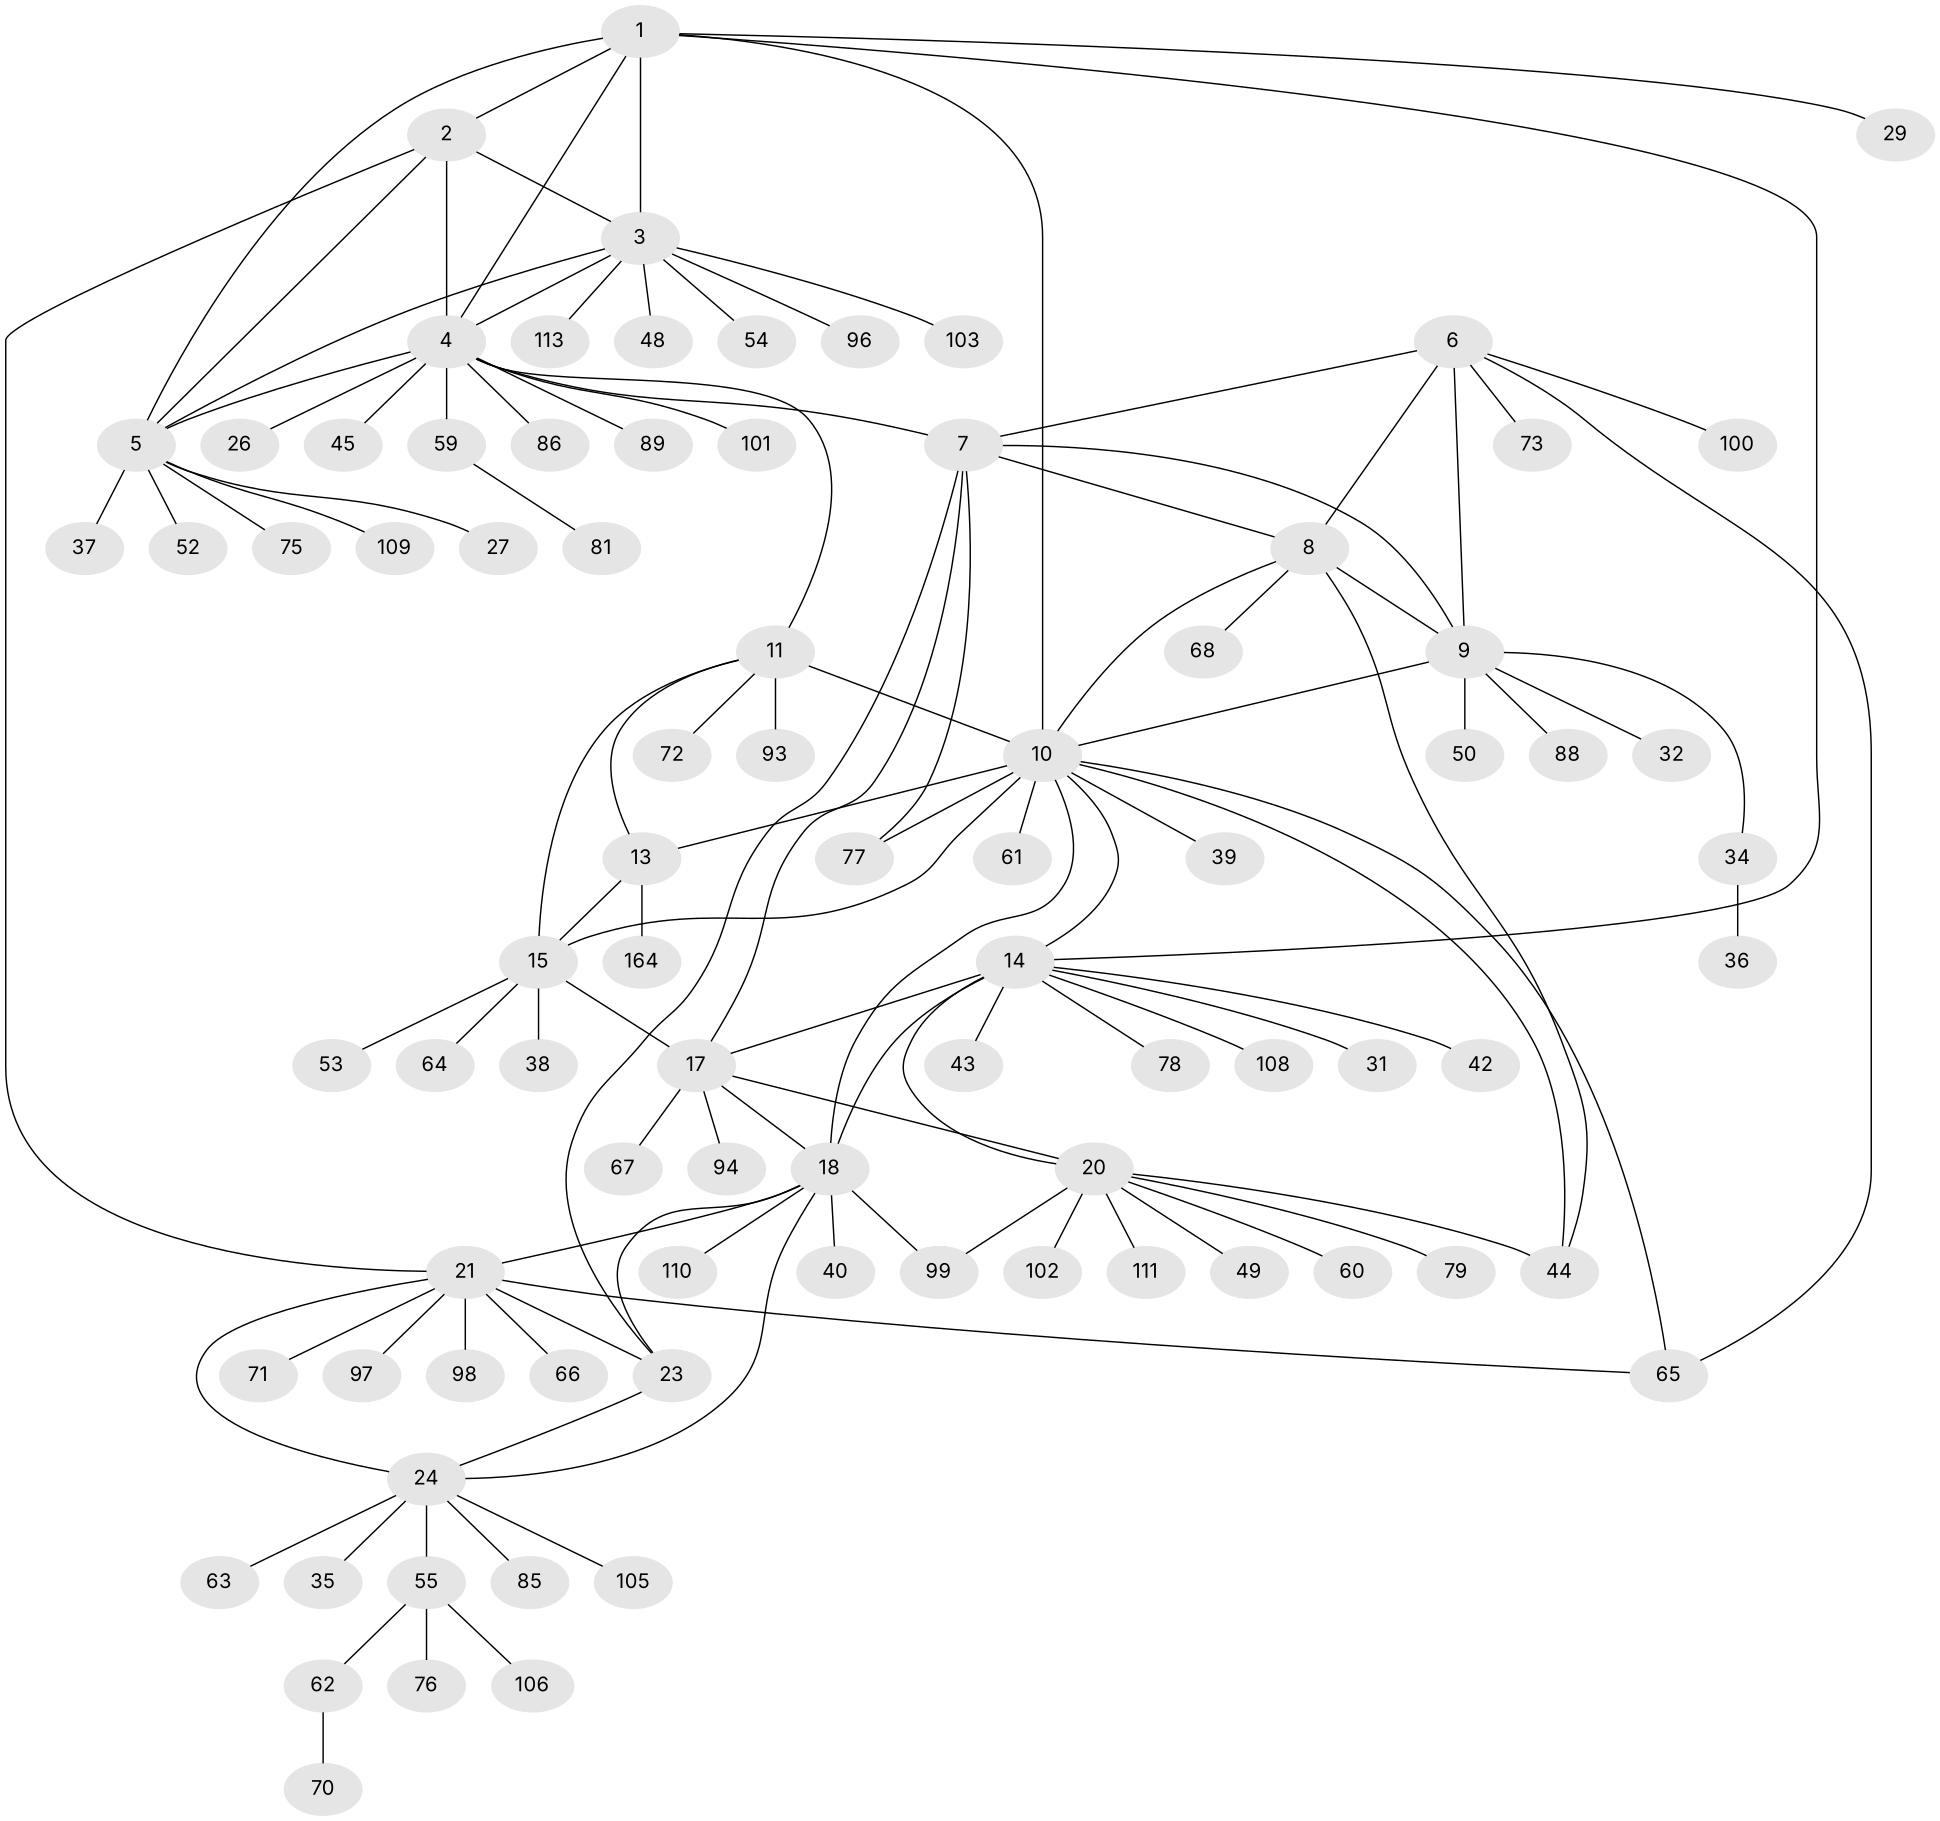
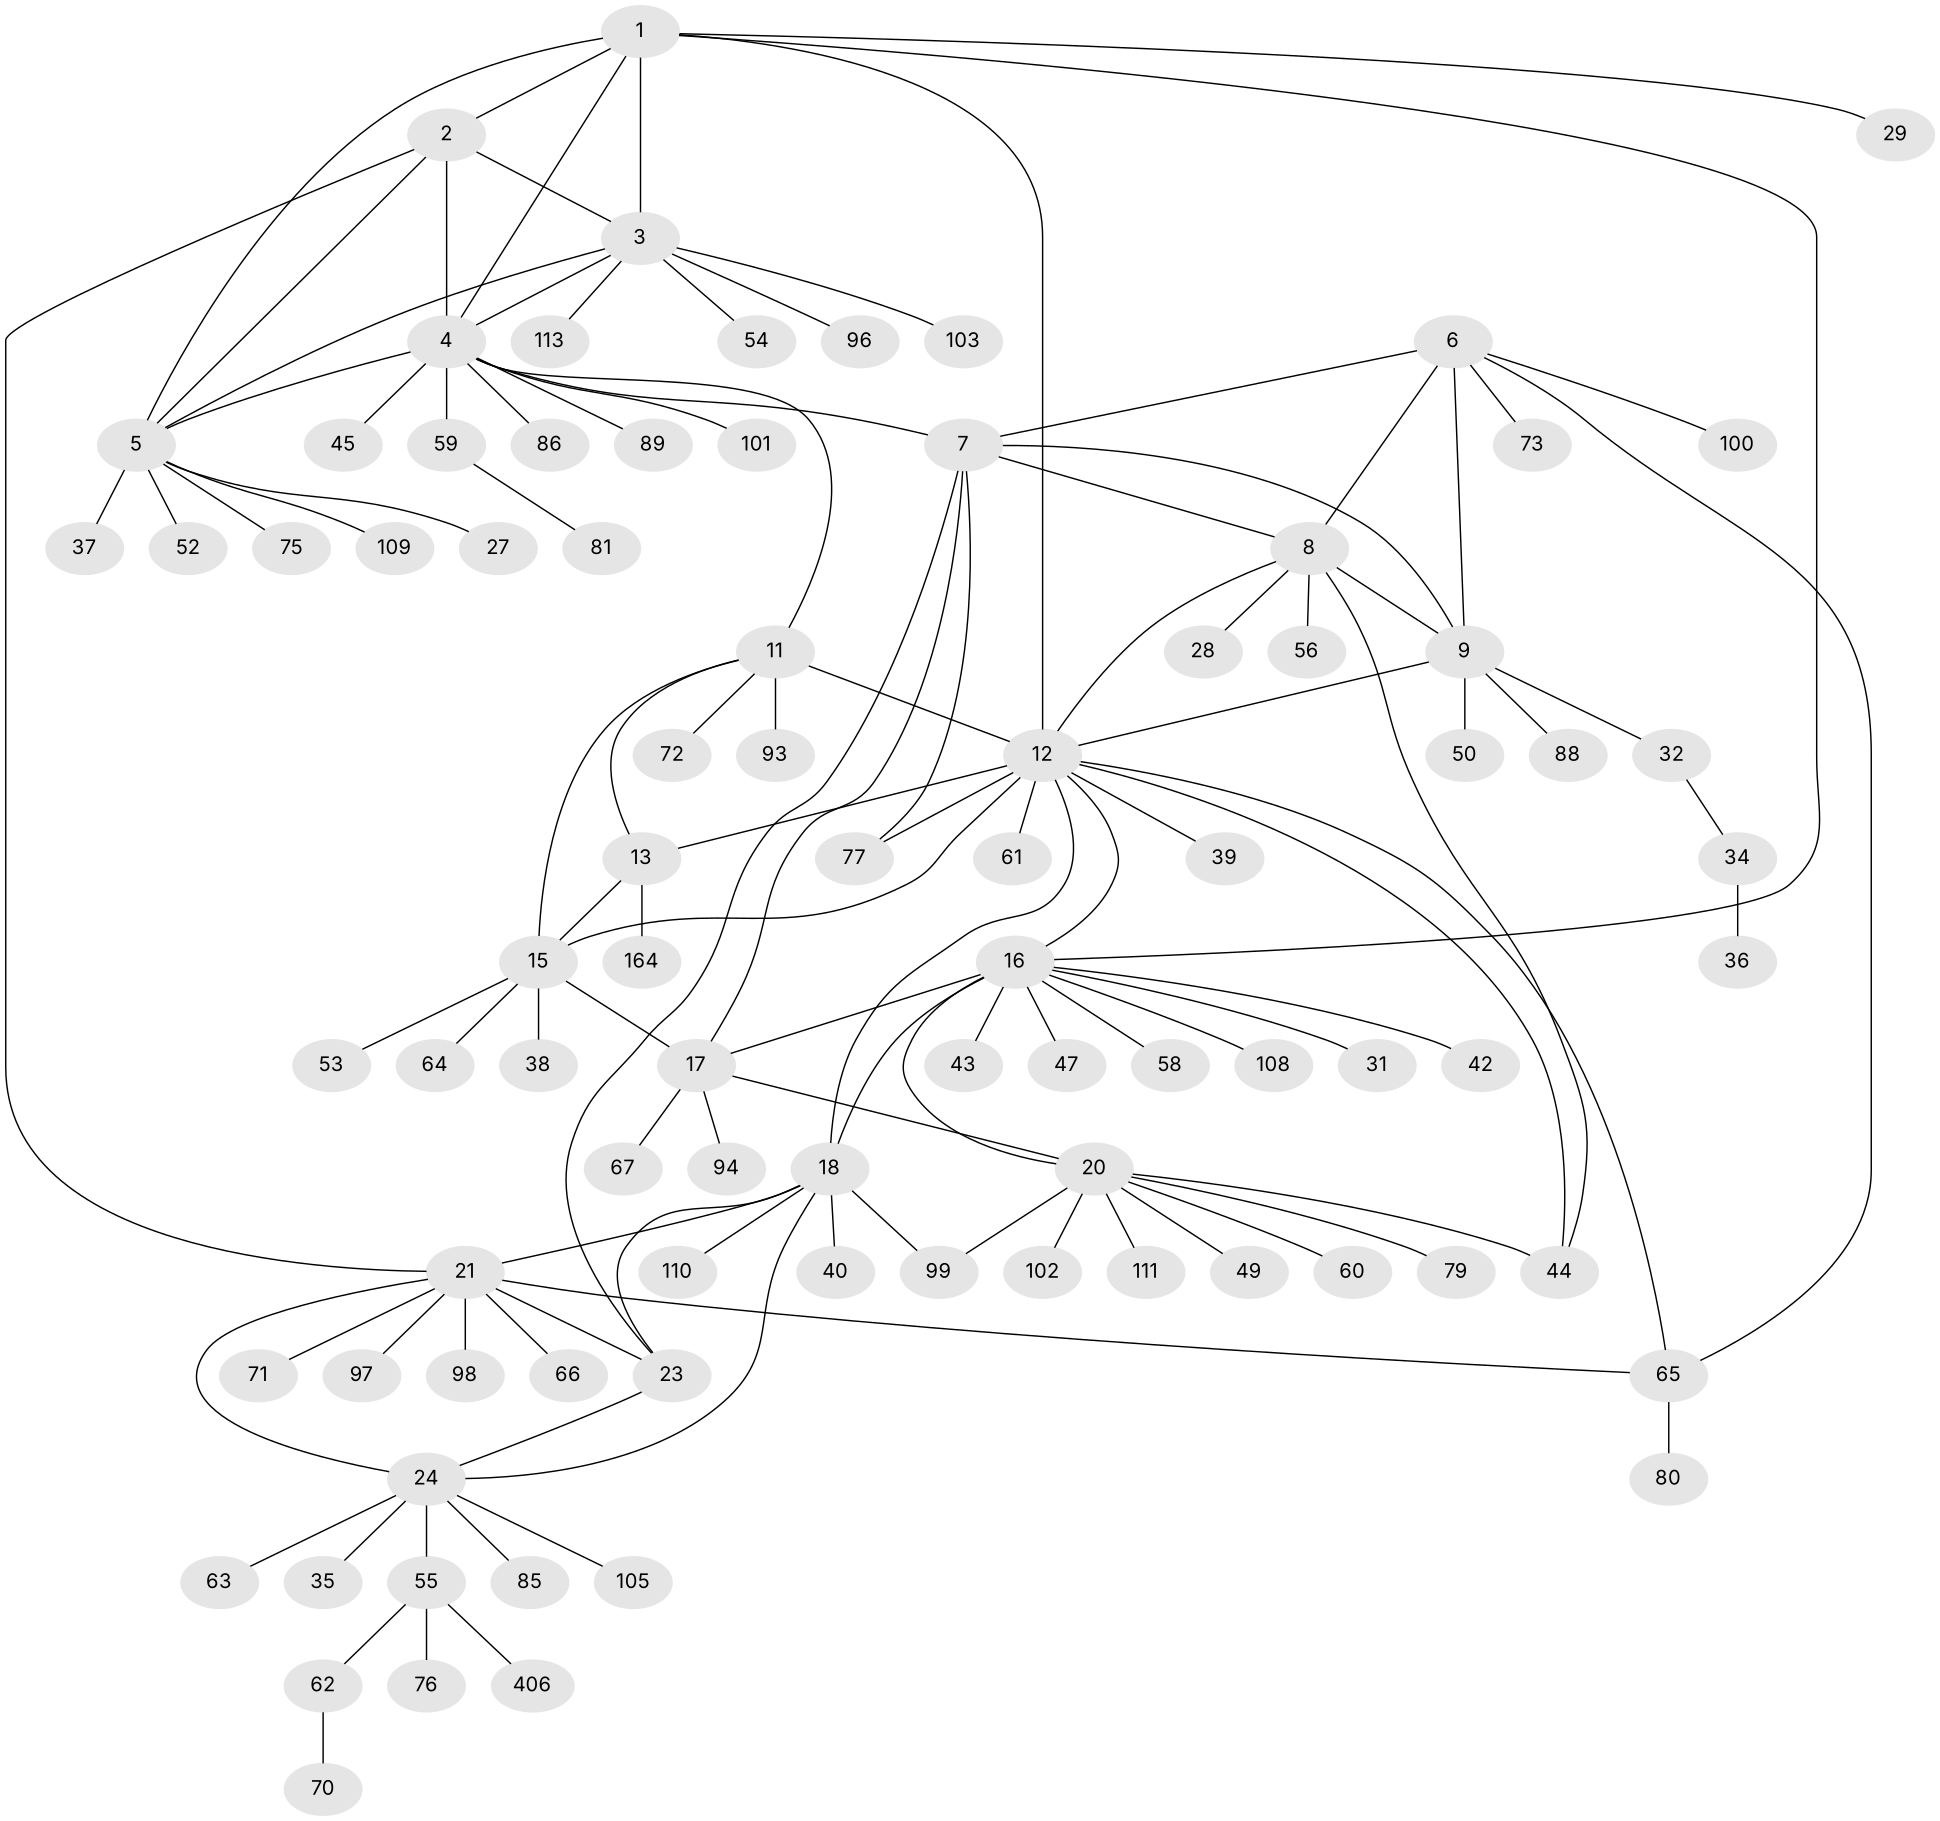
node "48": removed
node "26": removed
node "68": label "68" -> "28"
node "56": added
edge "9" -- "34": now "32" -- "34"
node "10": label "10" -> "12"
node "14": label "14" -> "16"
node "47": added
node "78": label "78" -> "58"
edge "17" -- "18": removed
node "80": added
node "106": label "106" -> "406"
